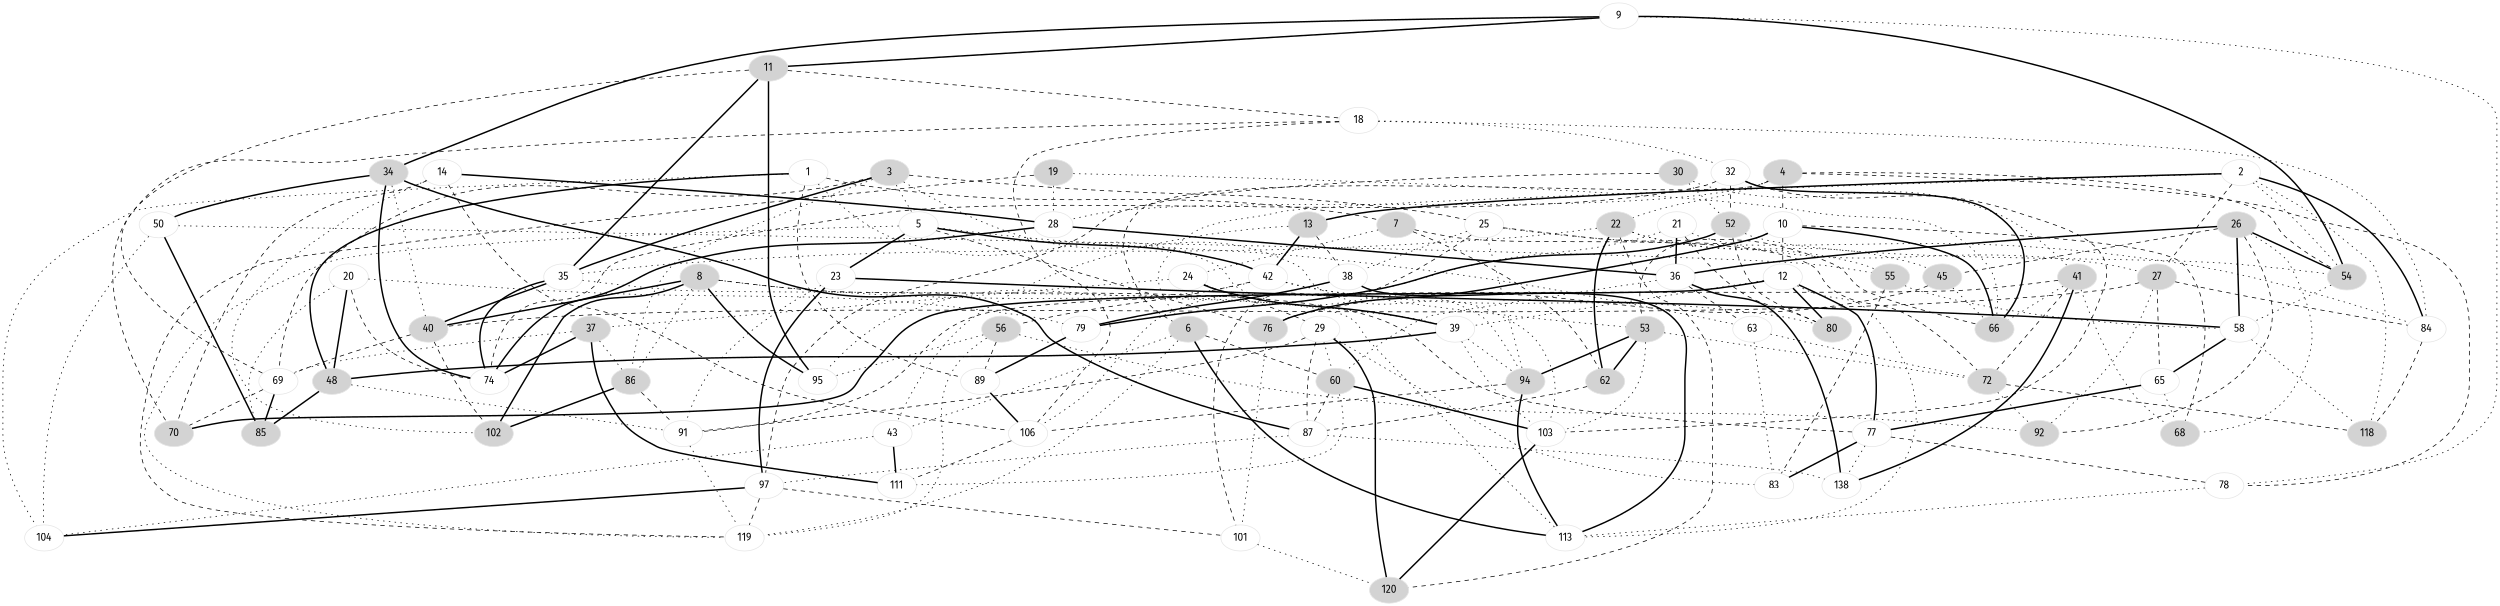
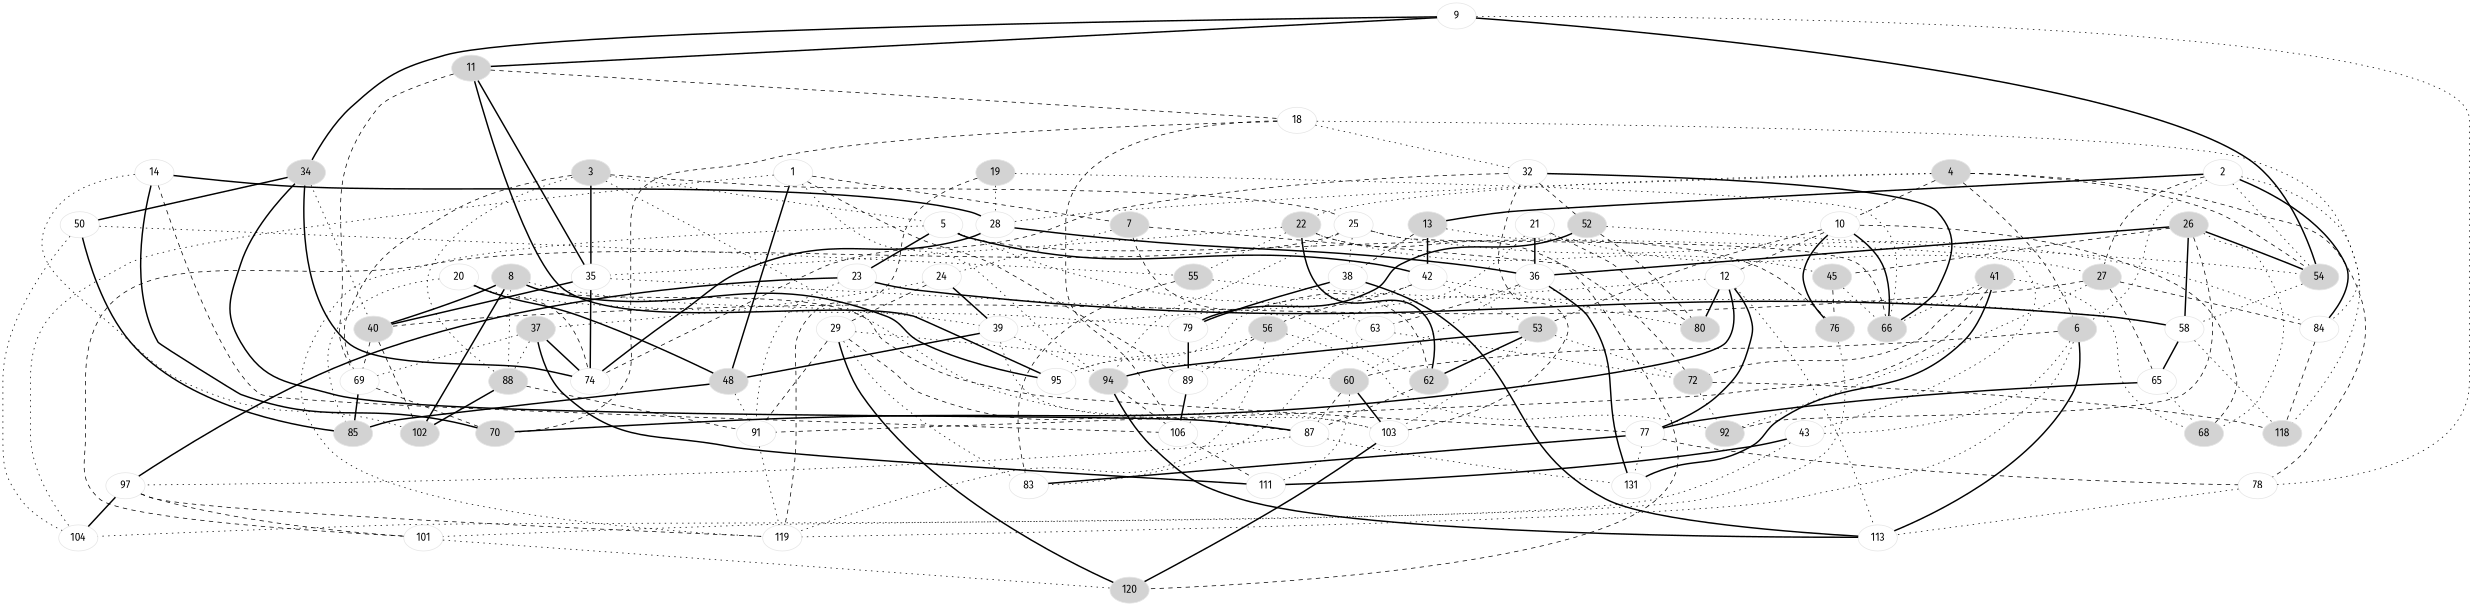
node "30": removed
edge "14" -- "70": style dashed -> bold
edge "35" -- "113": now "35" -- "62"
node "86": label "86" -> "88"
node "138": label "138" -> "131"
